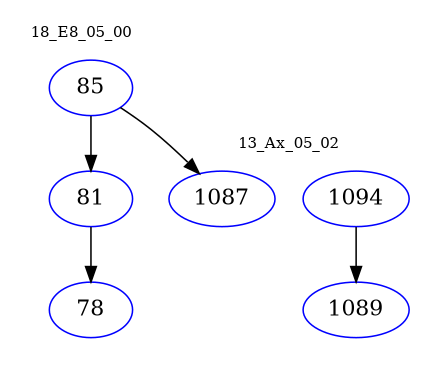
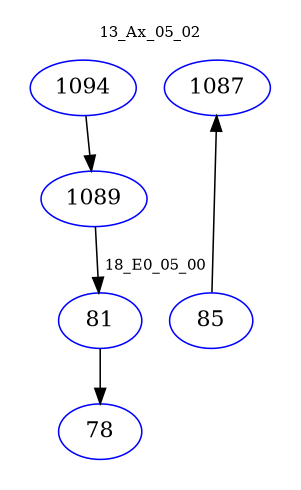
cluster "18_E8_05_00": label "18_E8_05_00" -> "18_E0_05_00"
edge "85" -> "81": now "1089" -> "81"
